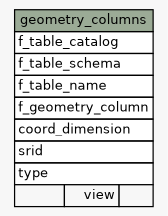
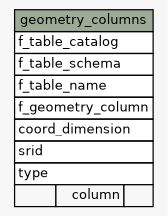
node "geometry_columns": text "view" -> "column"
